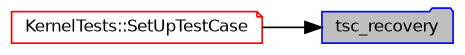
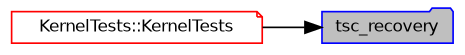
node "KernelTests::SetUpTestCase": label "KernelTests::SetUpTestCase" -> "KernelTests::KernelTests"
